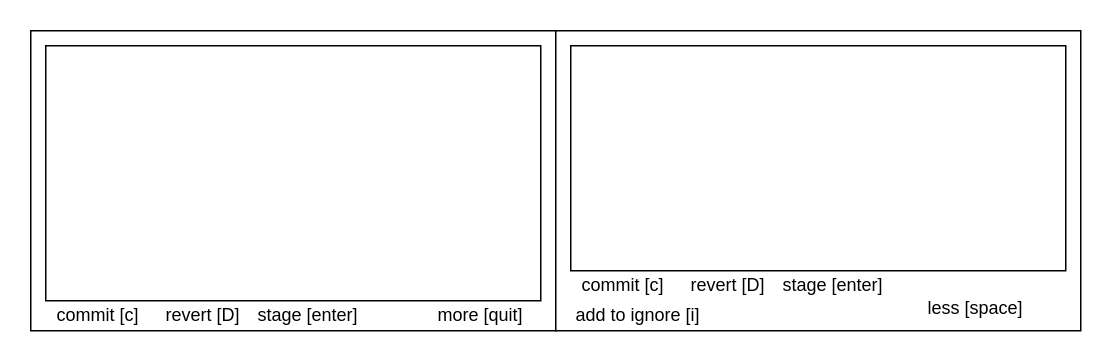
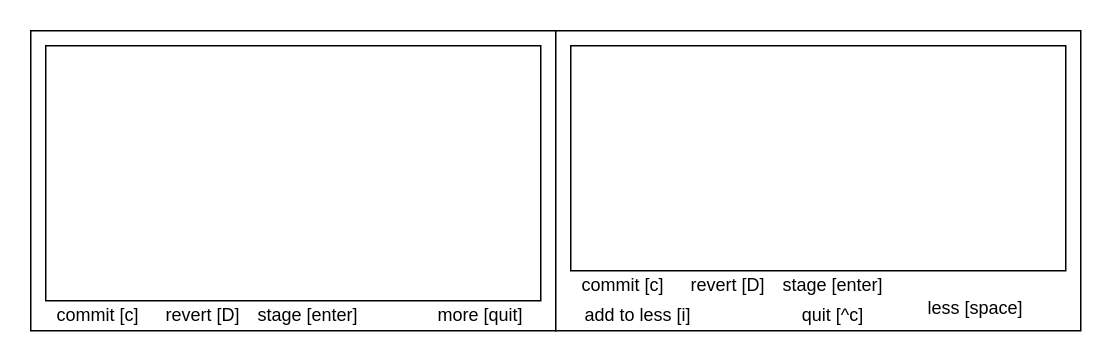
node "add to ignore [i]": label "add to ignore [i]" -> "add to less [i]"
node "quit [^c]": added
